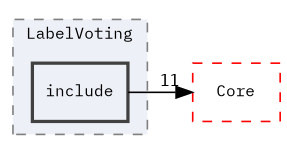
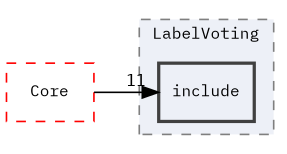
edge "include" -> "Core": reversed
